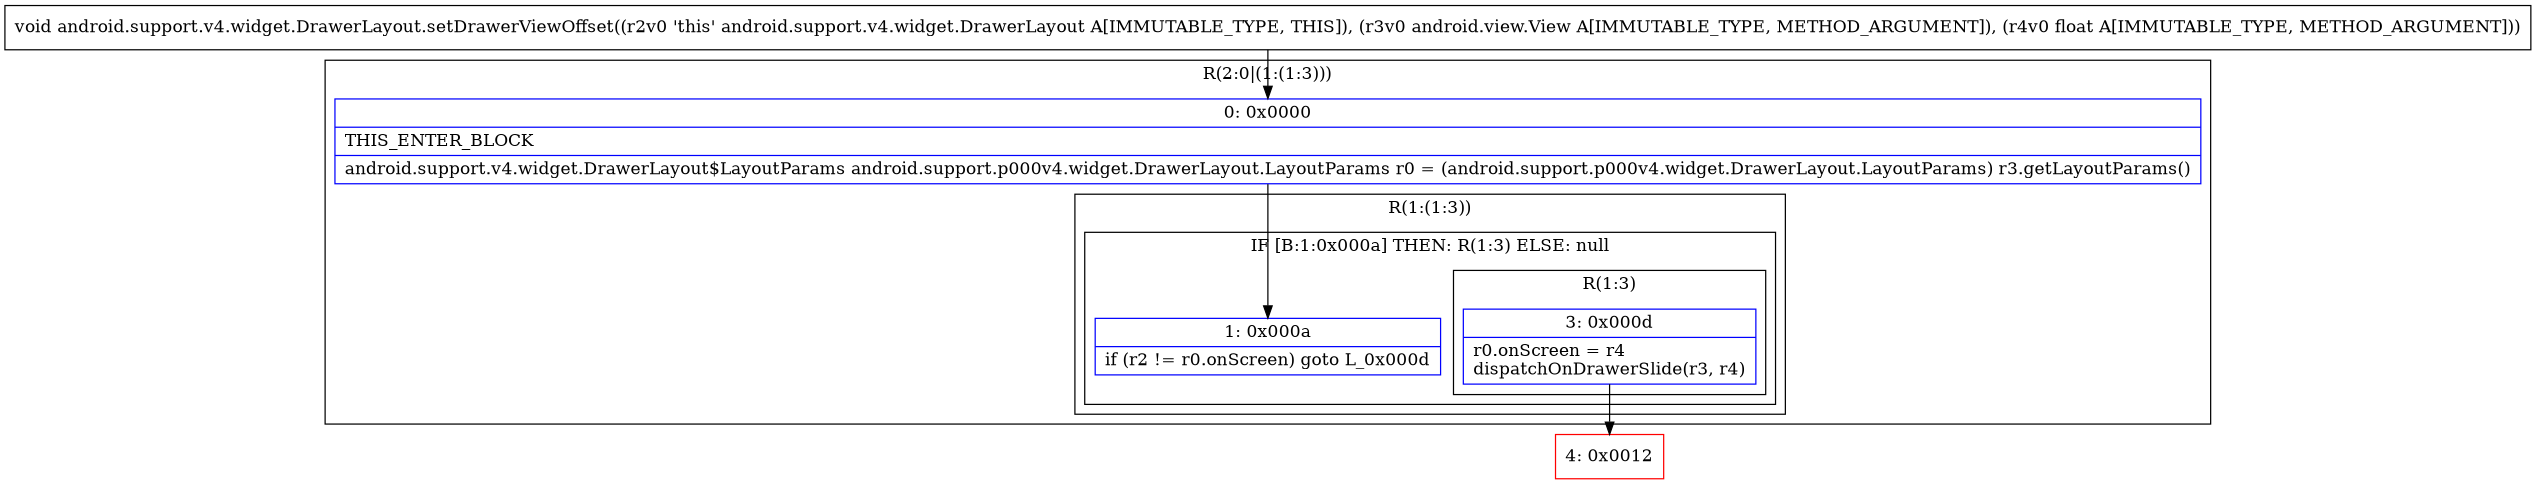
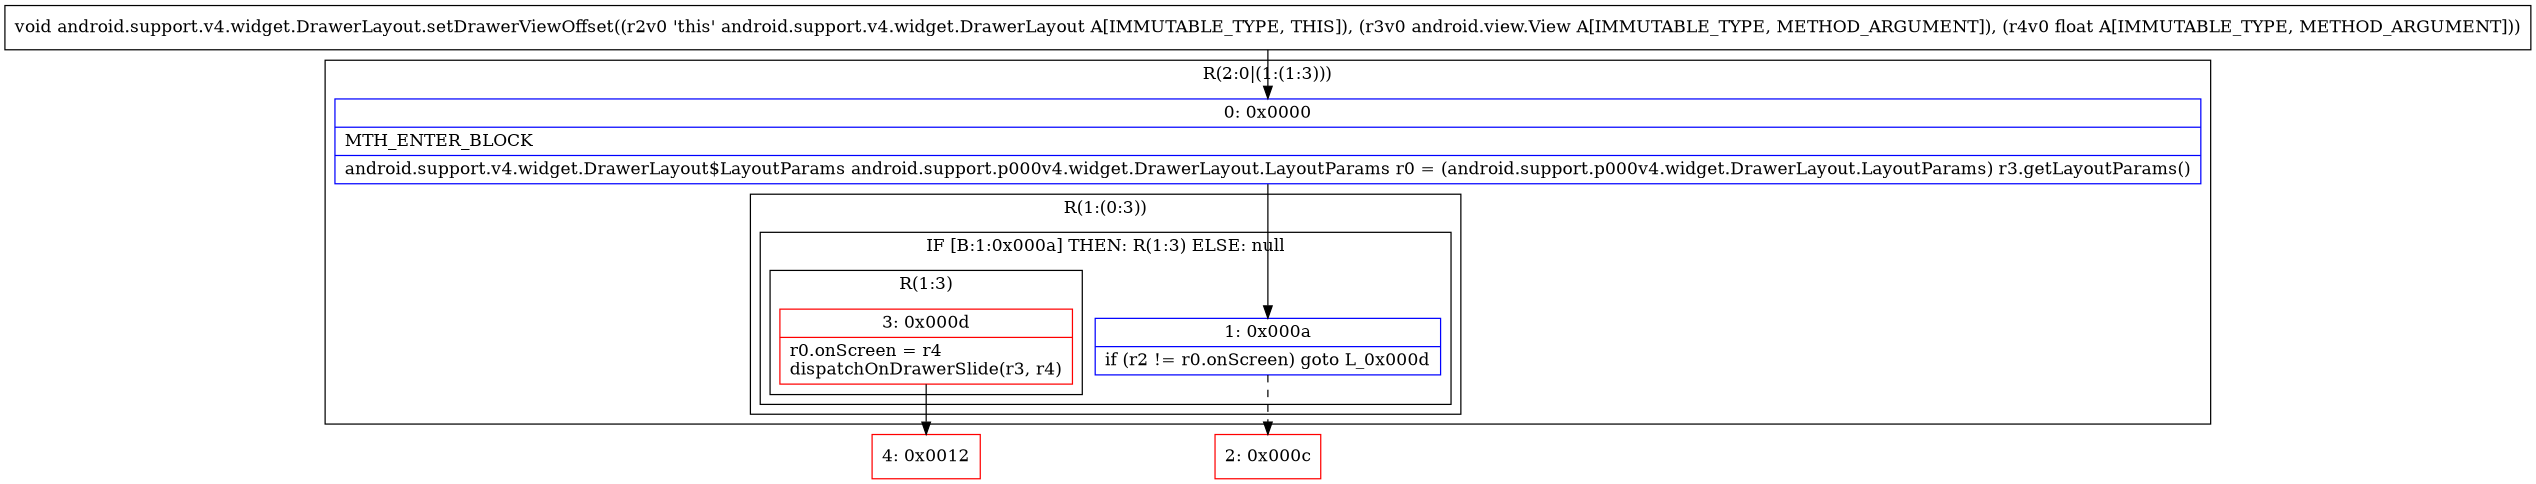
node "0: 0x0000": text "THIS_ENTER_BLOCK" -> "MTH_ENTER_BLOCK"
cluster "R(1:(1:3))": label "R(1:(1:3))" -> "R(1:(0:3))"
node "3: 0x000d": color blue -> red
node "2: 0x000c": added
